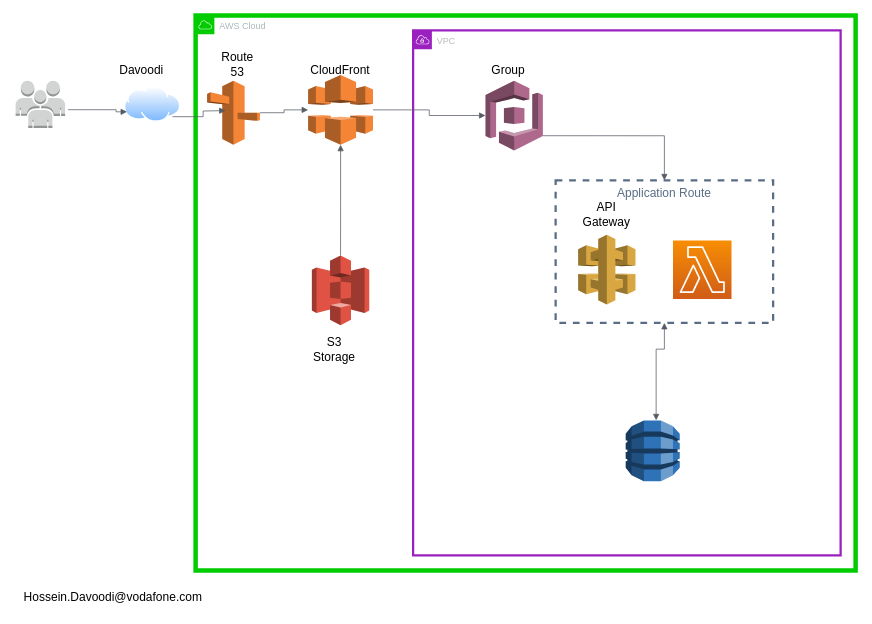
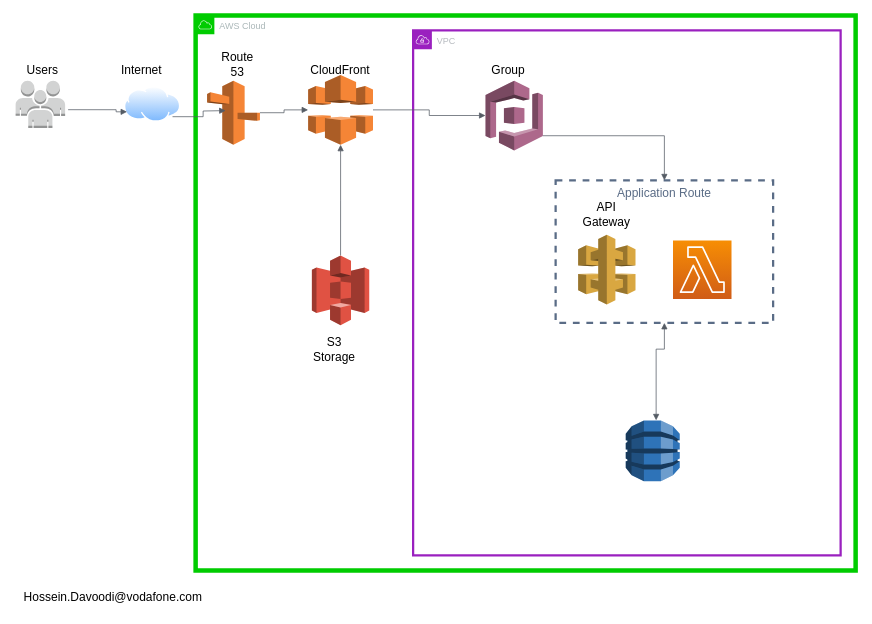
node "Users": added
node "Davoodi": label "Davoodi" -> "Internet"
